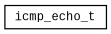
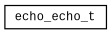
node "icmp_echo_t": label "icmp_echo_t" -> "echo_echo_t"
